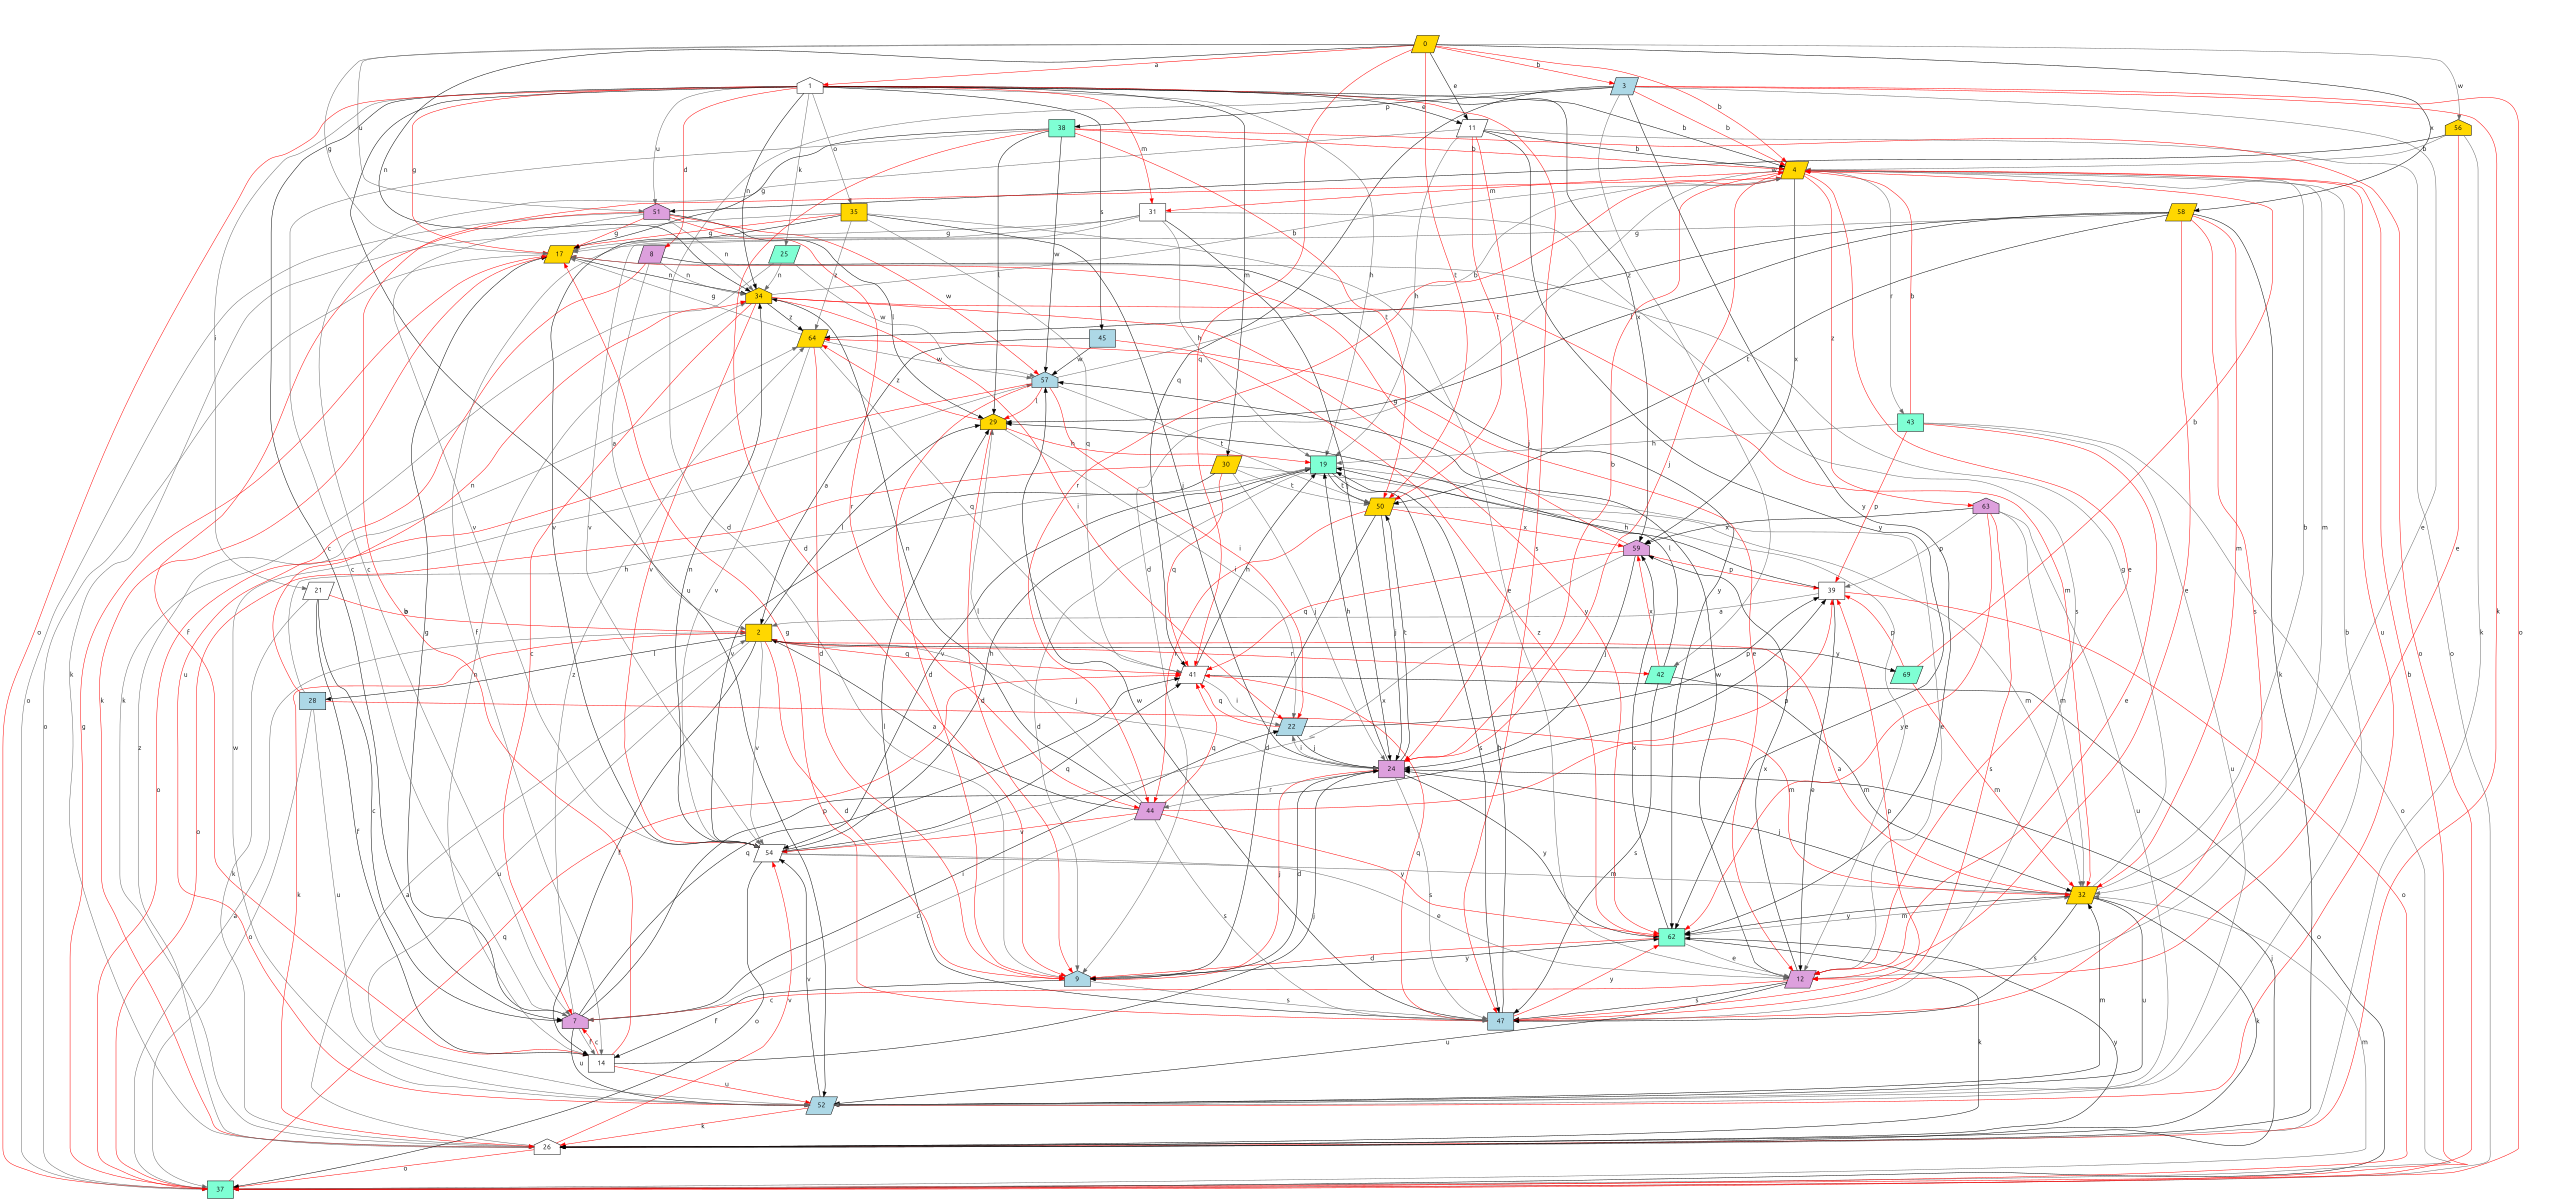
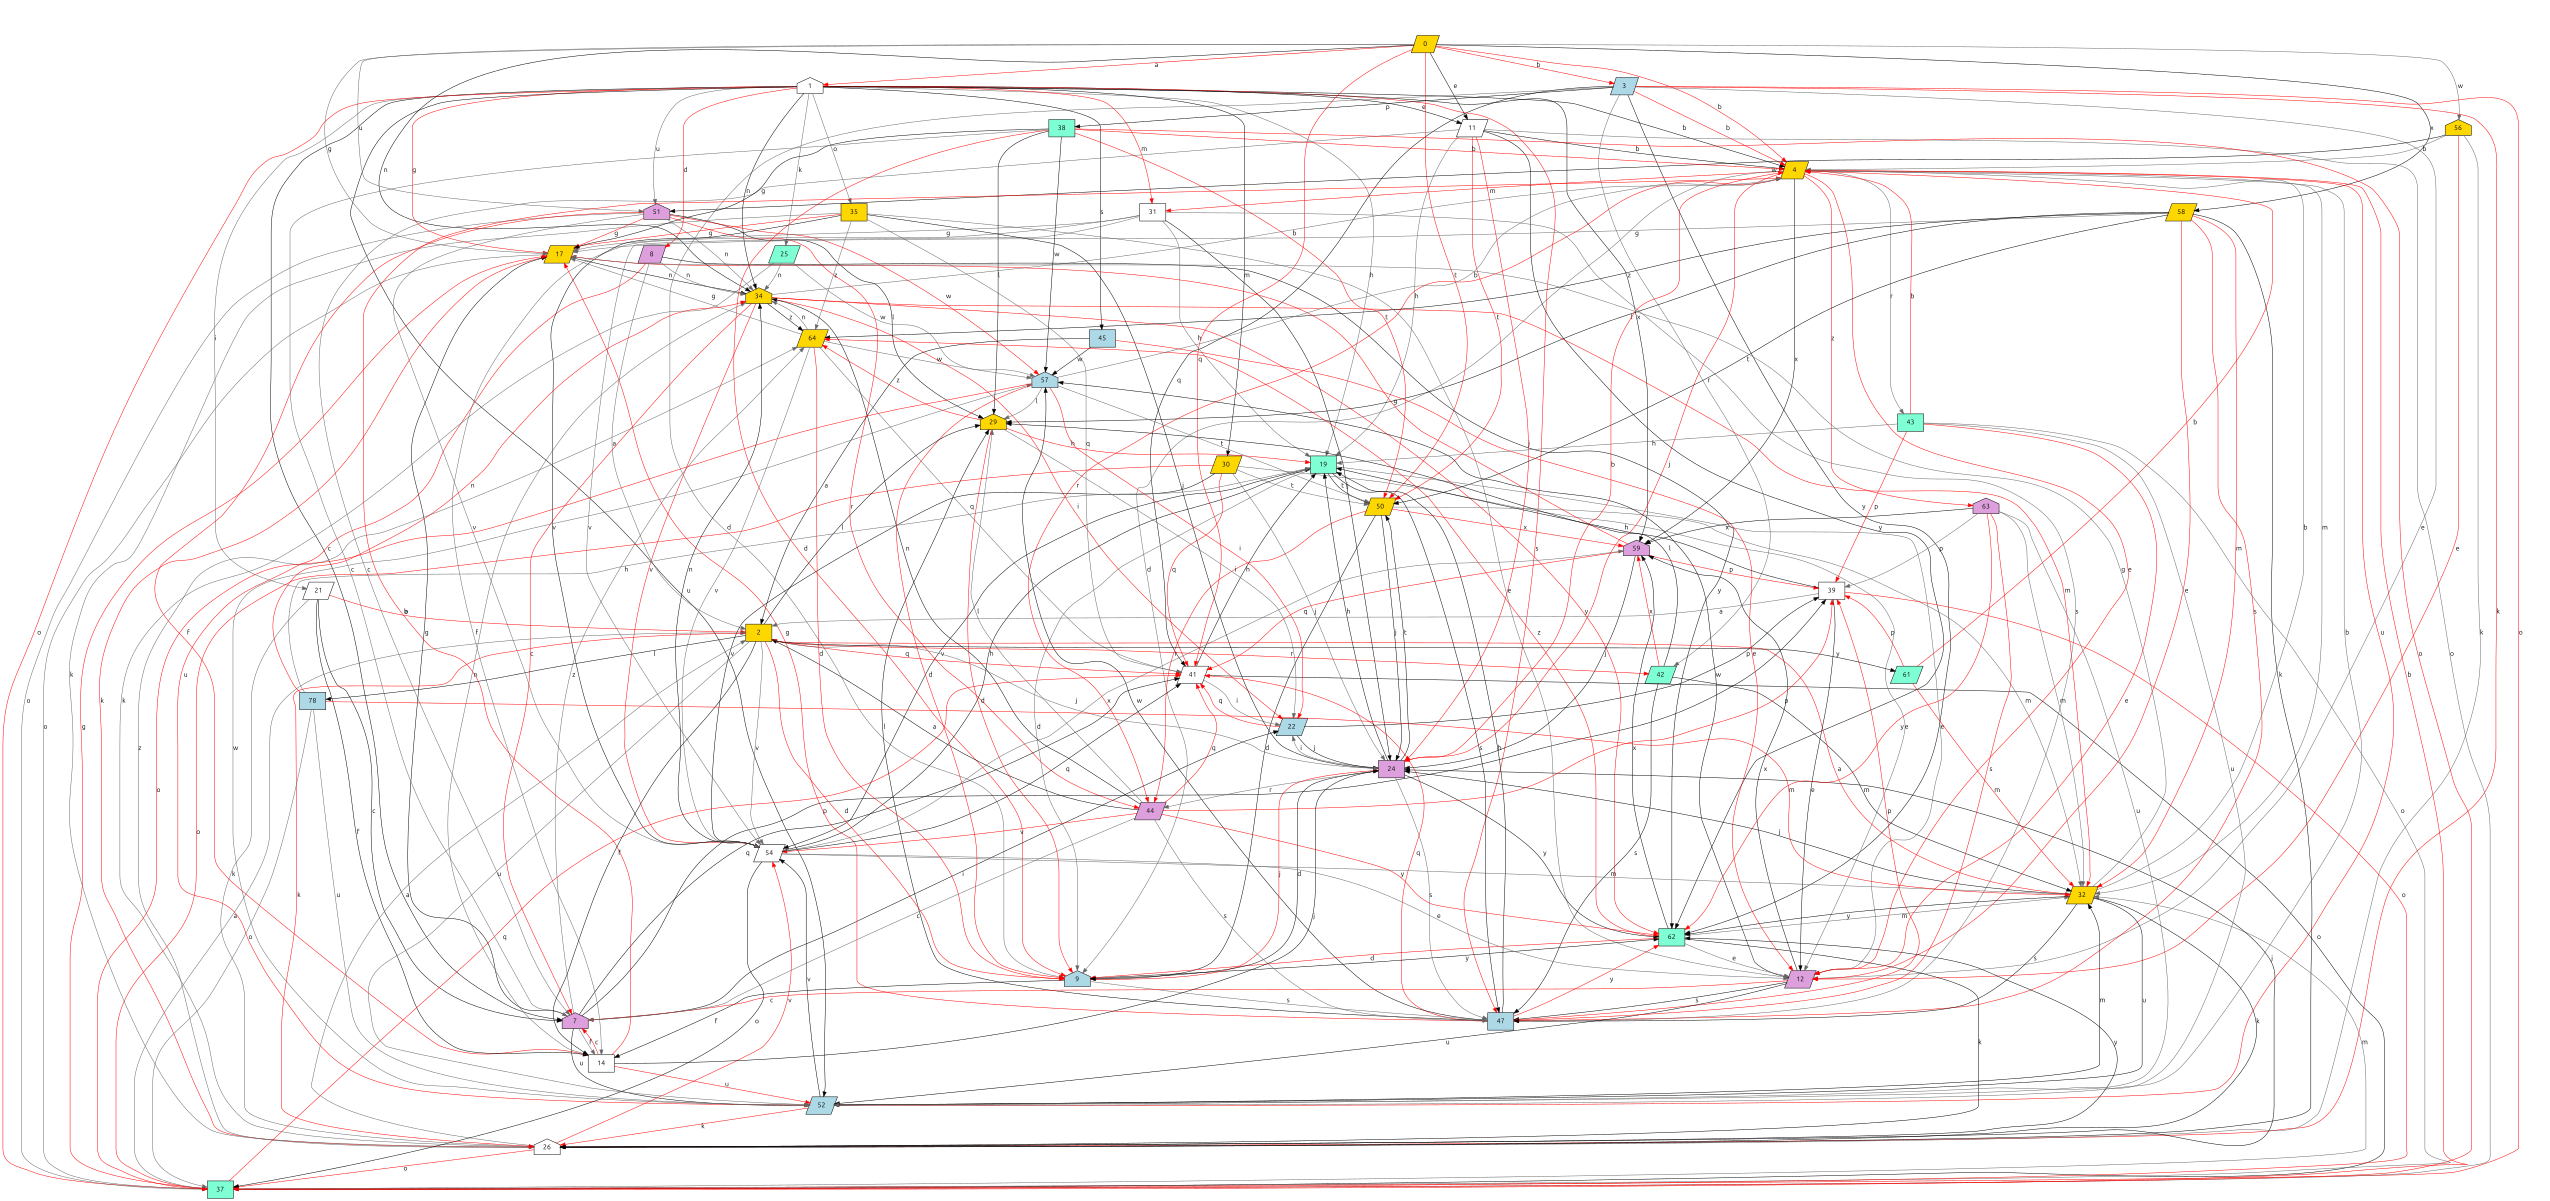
edge "64" -> "34": added, label "n"
edge "57" -> "29": color red -> gray40
node "69": label "69" -> "61"
node "28": label "28" -> "78"
edge "59" -> "54": reversed
